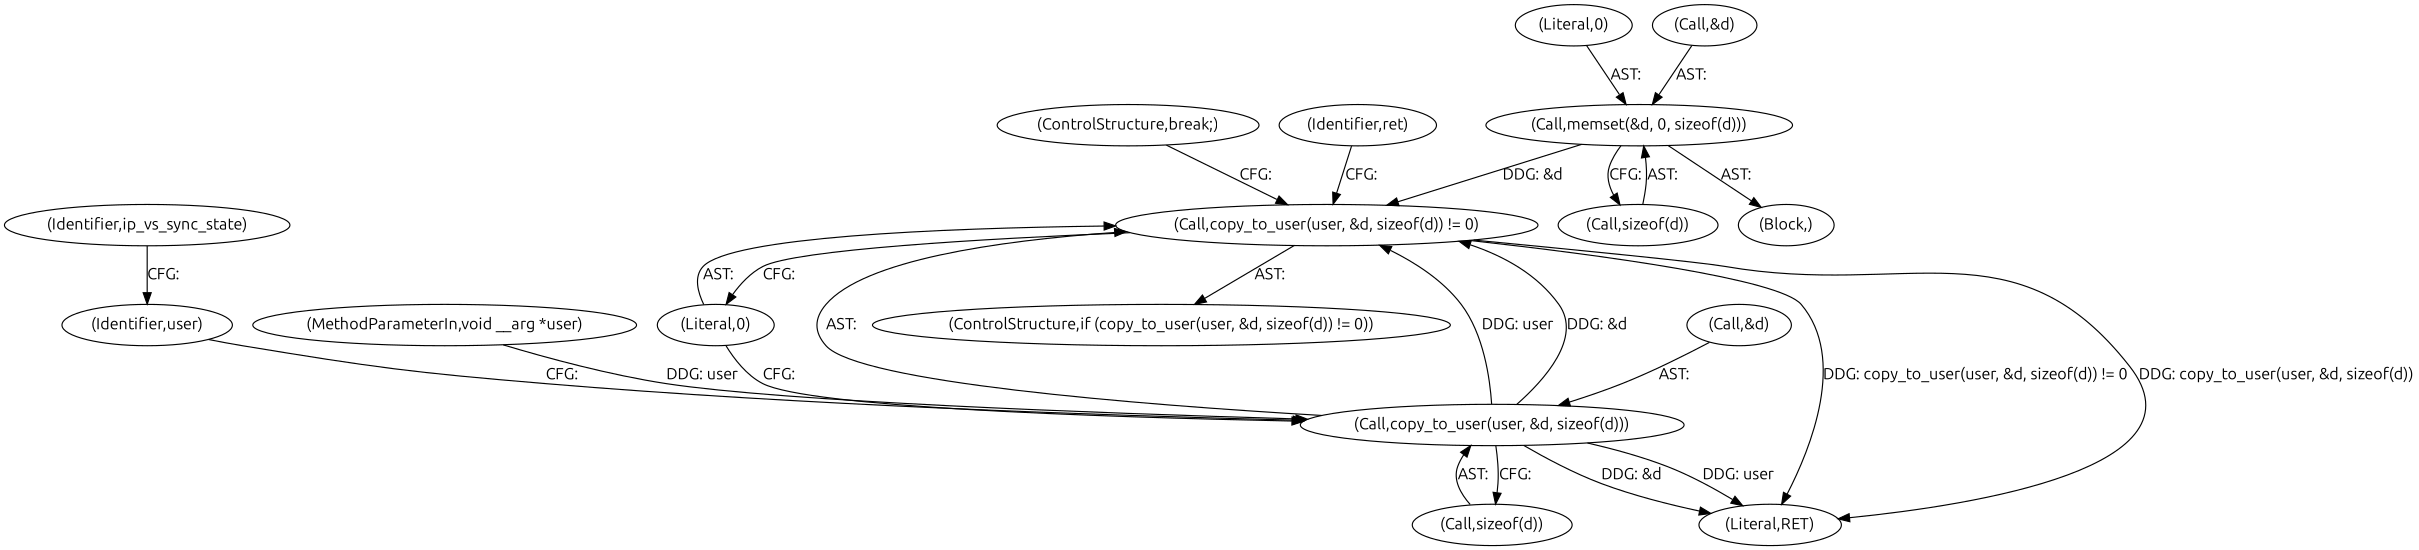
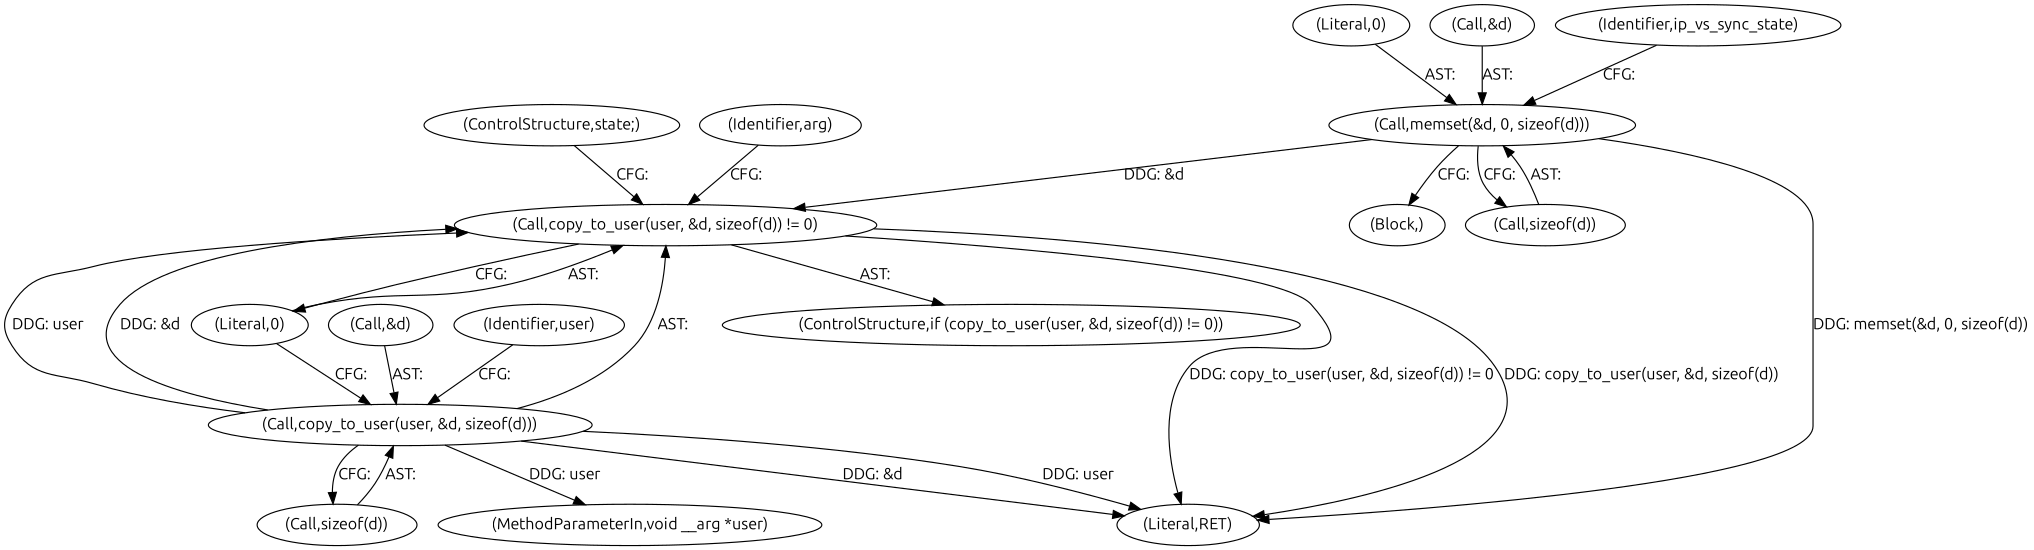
node "(ControlStructure,break;)": label "(ControlStructure,break;)" -> "(ControlStructure,state;)"
node "(Identifier,ret)": label "(Identifier,ret)" -> "(Identifier,arg)"
edge "(Call,memset(&d, 0, sizeof(d)))" -> "(Block,)": label "AST: " -> "CFG: "
edge "(Identifier,ip_vs_sync_state)" -> "(Identifier,user)": now "(Identifier,ip_vs_sync_state)" -> "(Call,memset(&d, 0, sizeof(d)))"
edge "(MethodParameterIn,void __arg *user)" -> "(Call,copy_to_user(user, &d, sizeof(d)))": reversed
edge "(Call,memset(&d, 0, sizeof(d)))" -> "(Literal,RET)": added, label "DDG: memset(&d, 0, sizeof(d))"
